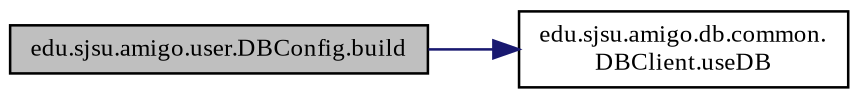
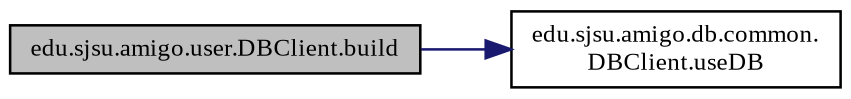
node "edu.sjsu.amigo.user.DBConfig.build": label "edu.sjsu.amigo.user.DBConfig.build" -> "edu.sjsu.amigo.user.DBClient.build"
